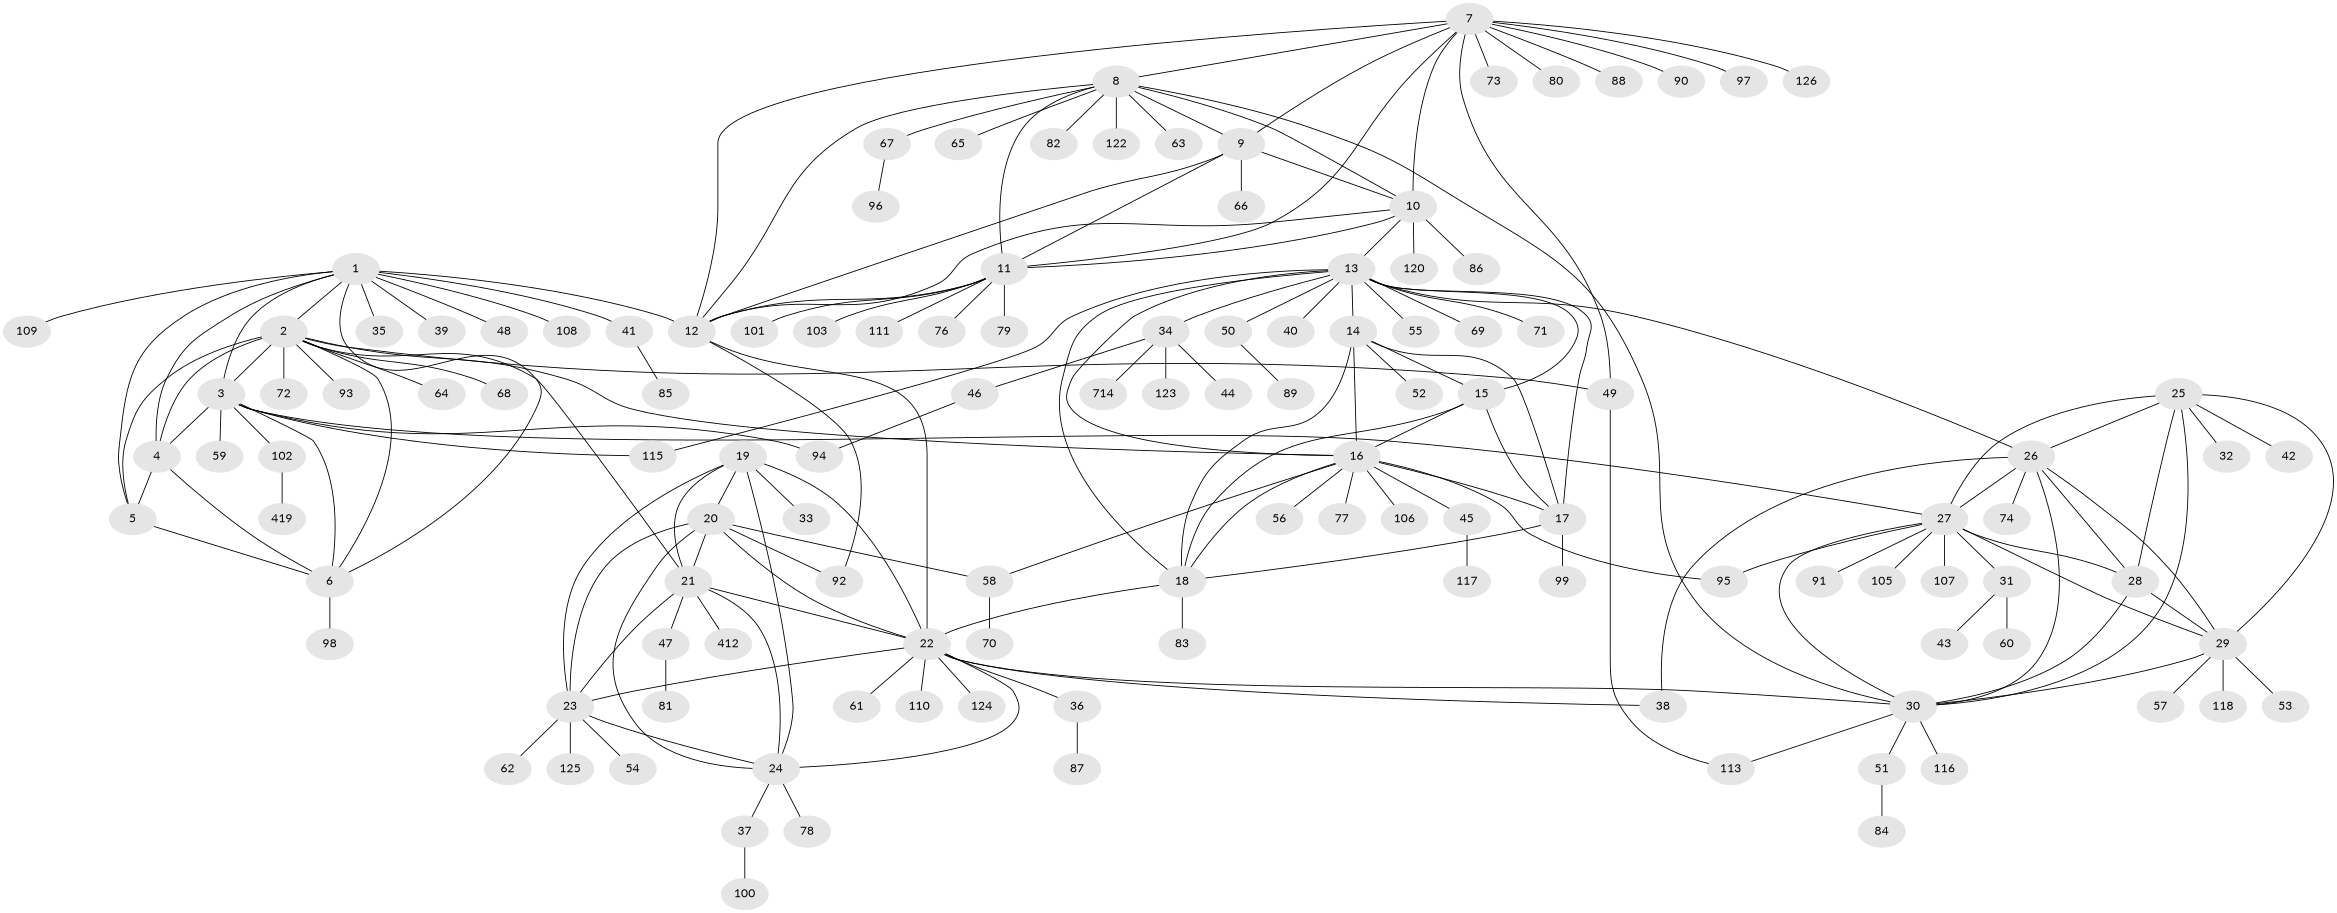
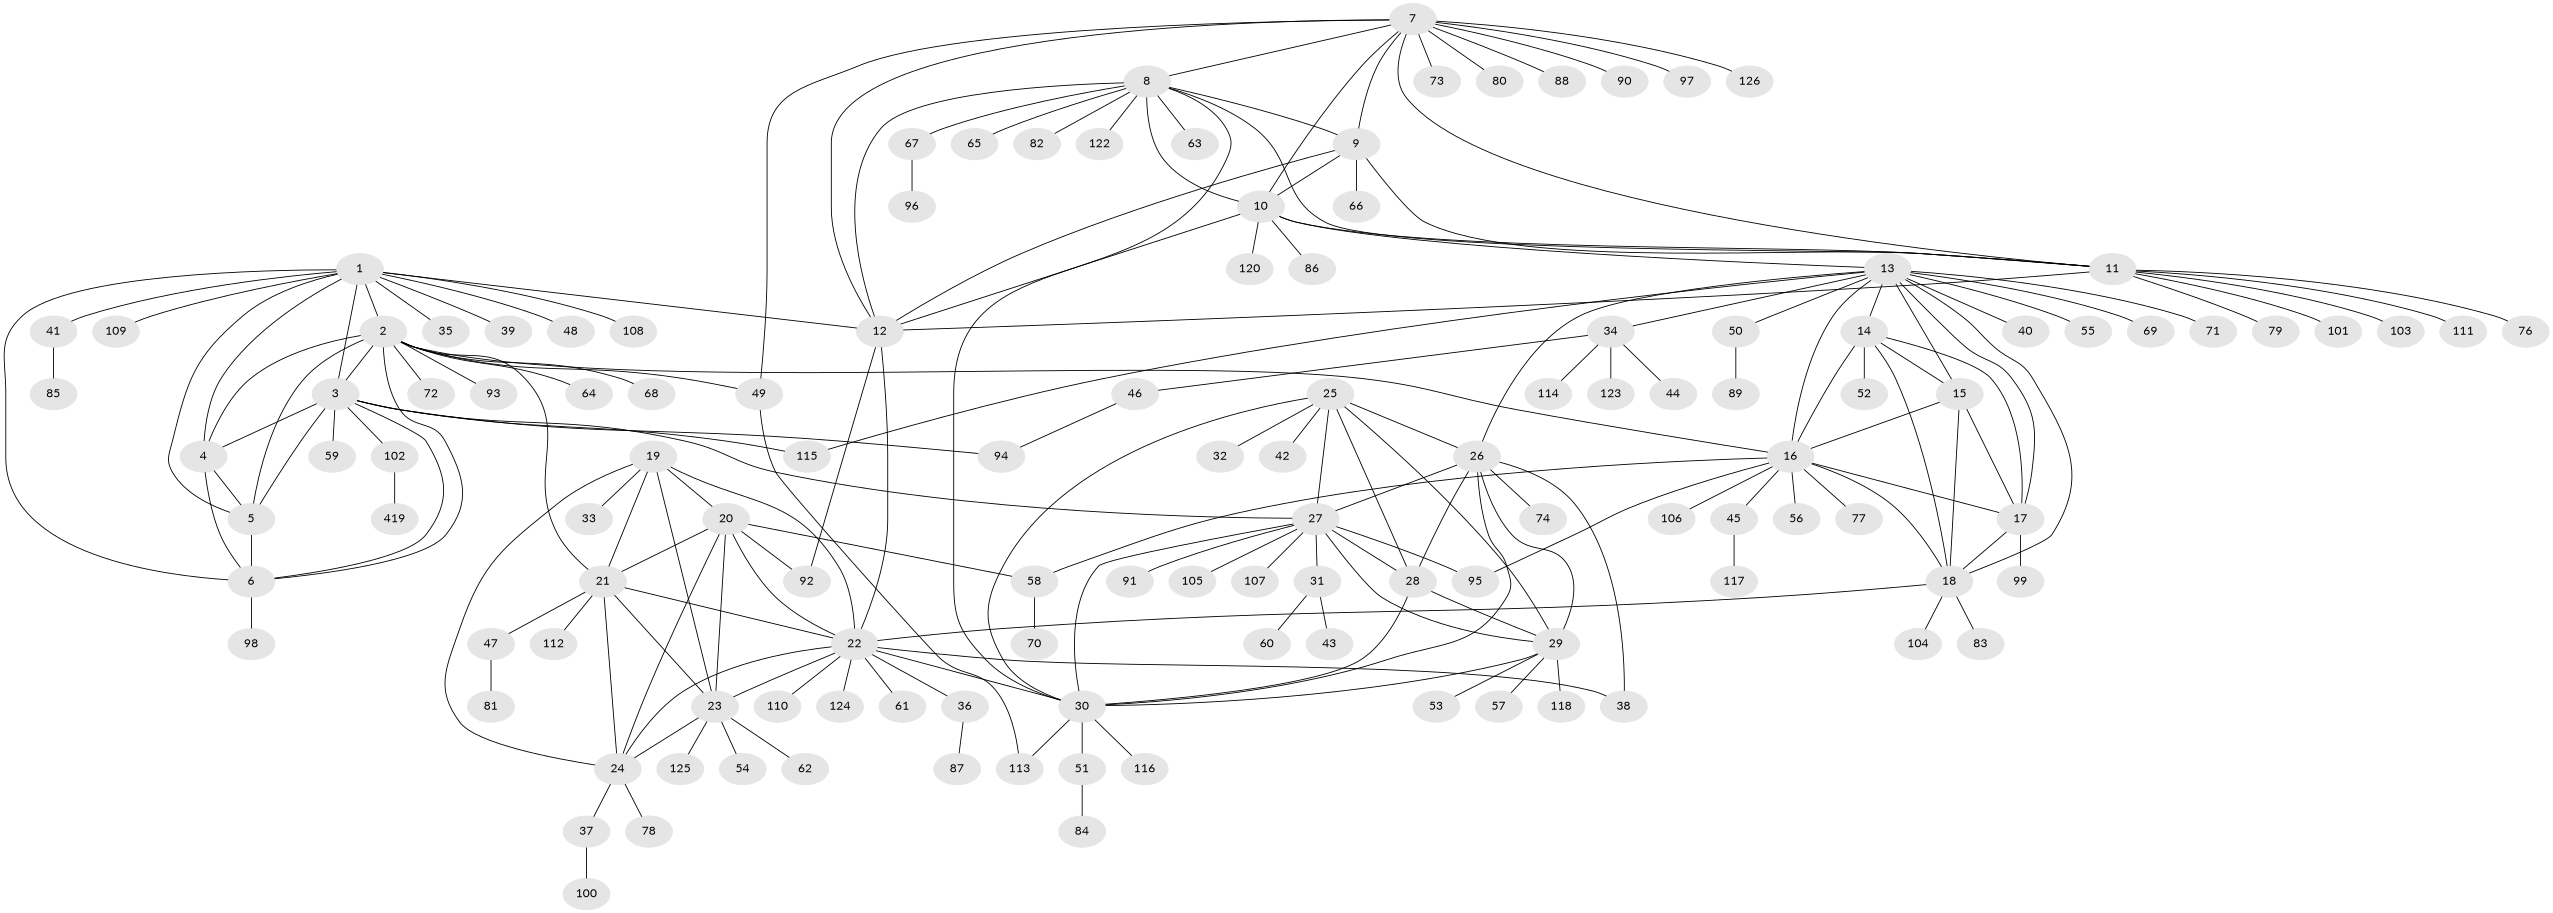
node "714": label "714" -> "114"
edge "3" -- "5": added
node "412": label "412" -> "112"
node "104": added
